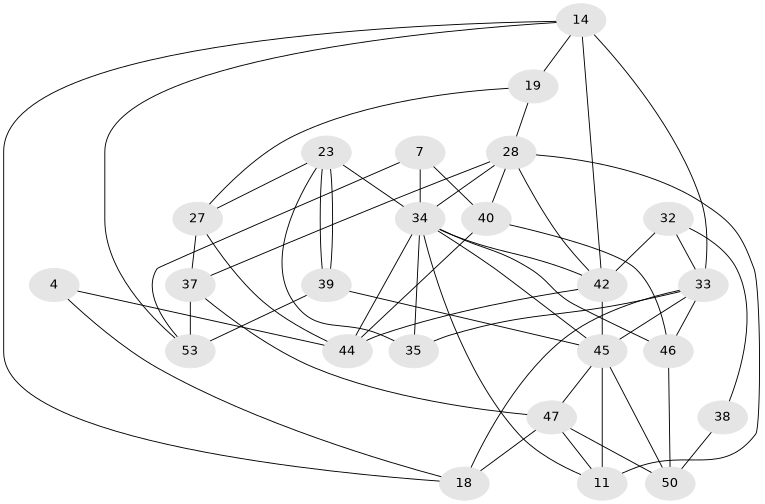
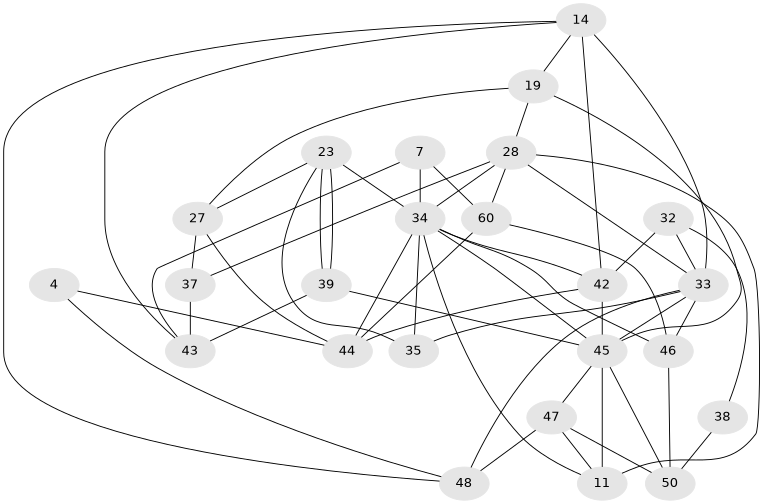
node "40": label "40" -> "60"
edge "28" -- "42": now "28" -- "33"
edge "19" -- "45": added
node "53": label "53" -> "43"
edge "37" -- "47": removed
node "18": label "18" -> "48"
